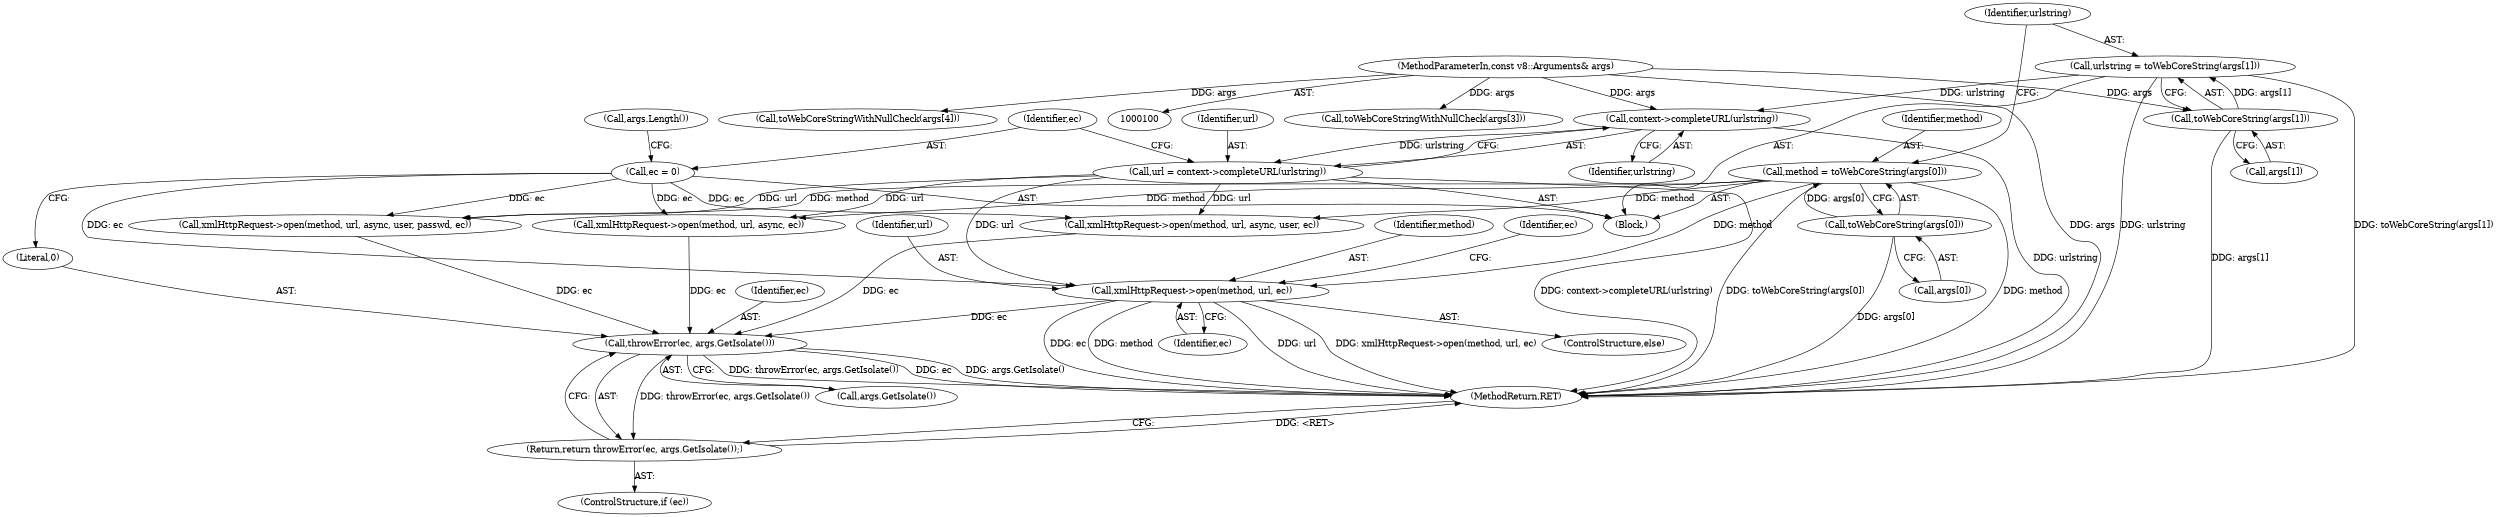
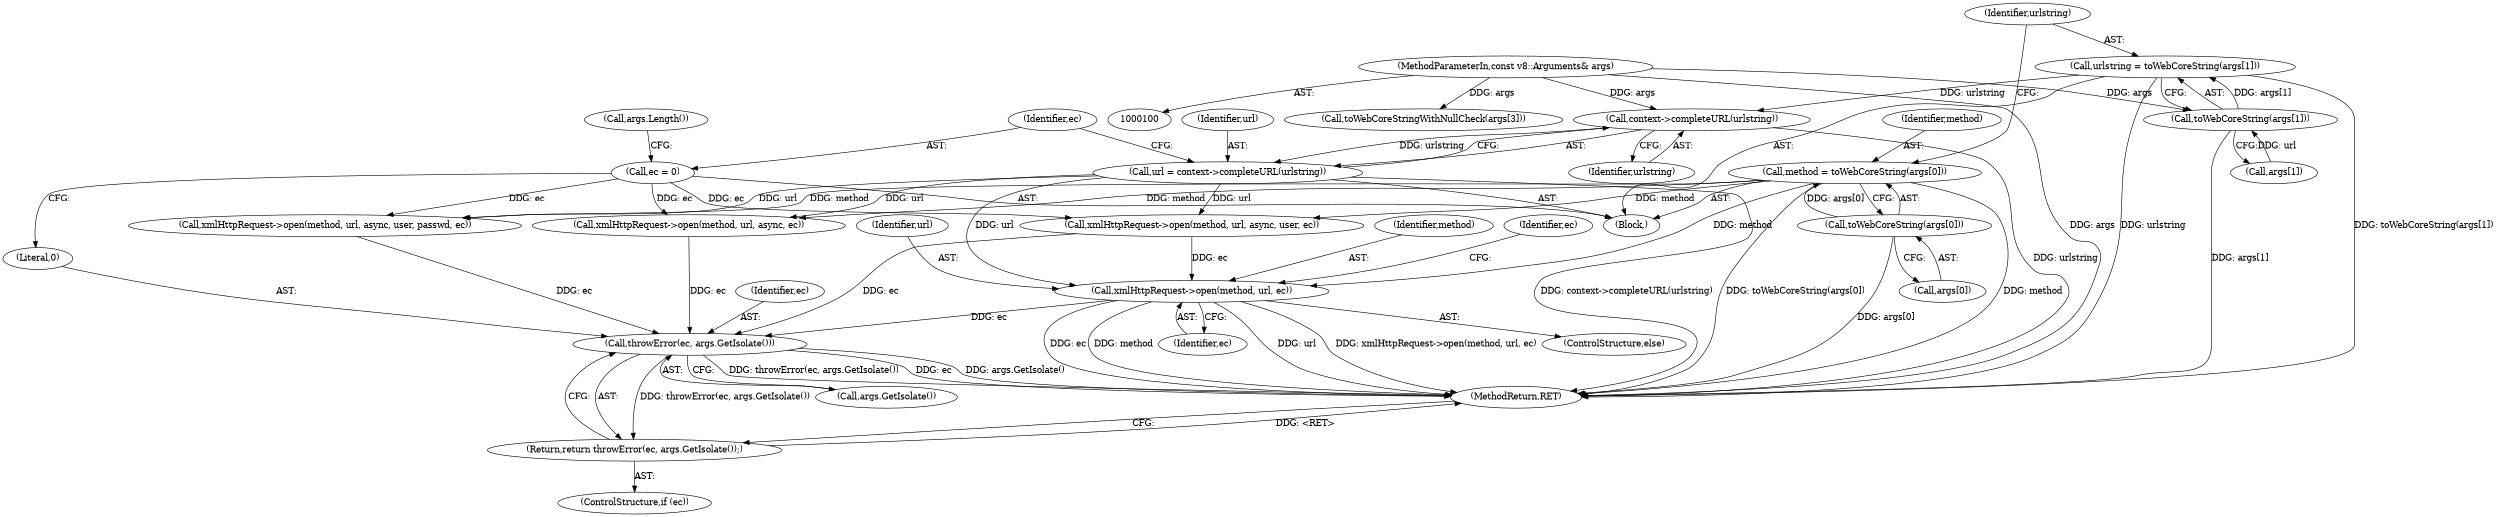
node "(Call,toWebCoreStringWithNullCheck(args[4]))": removed
edge "(Call,args[1])" -> "(Call,toWebCoreString(args[1]))": label "AST: " -> "DDG: url"
edge "(Call,ec = 0)" -> "(Call,xmlHttpRequest->open(method, url, ec))": now "(Call,xmlHttpRequest->open(method, url, async, user, ec))" -> "(Call,xmlHttpRequest->open(method, url, ec))"
